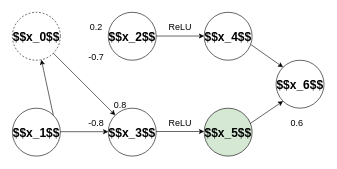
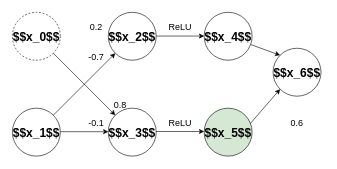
node "$$x_6$$": moved (300, 84) -> (297, 72)
edge "$$x_1$$" -> "$$x_0$$": now "$$x_1$$" -> "$$x_2$$"
node "-0.8": label "-0.8" -> "-0.1"
